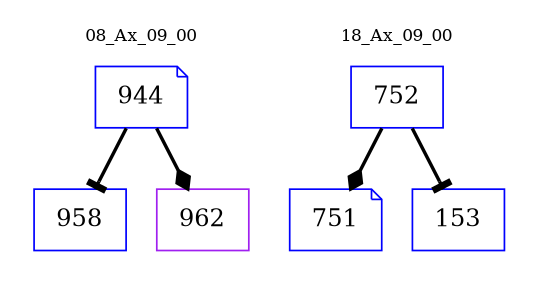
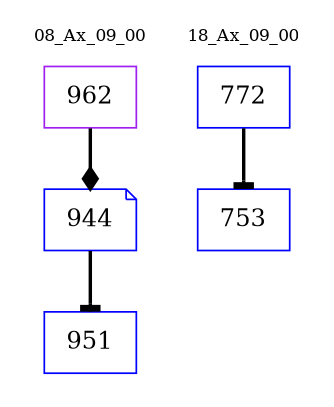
node "752": label "752" -> "772"
edge "944" -> "962": reversed
node "958": label "958" -> "951"
node "751": removed
node "153": label "153" -> "753"
